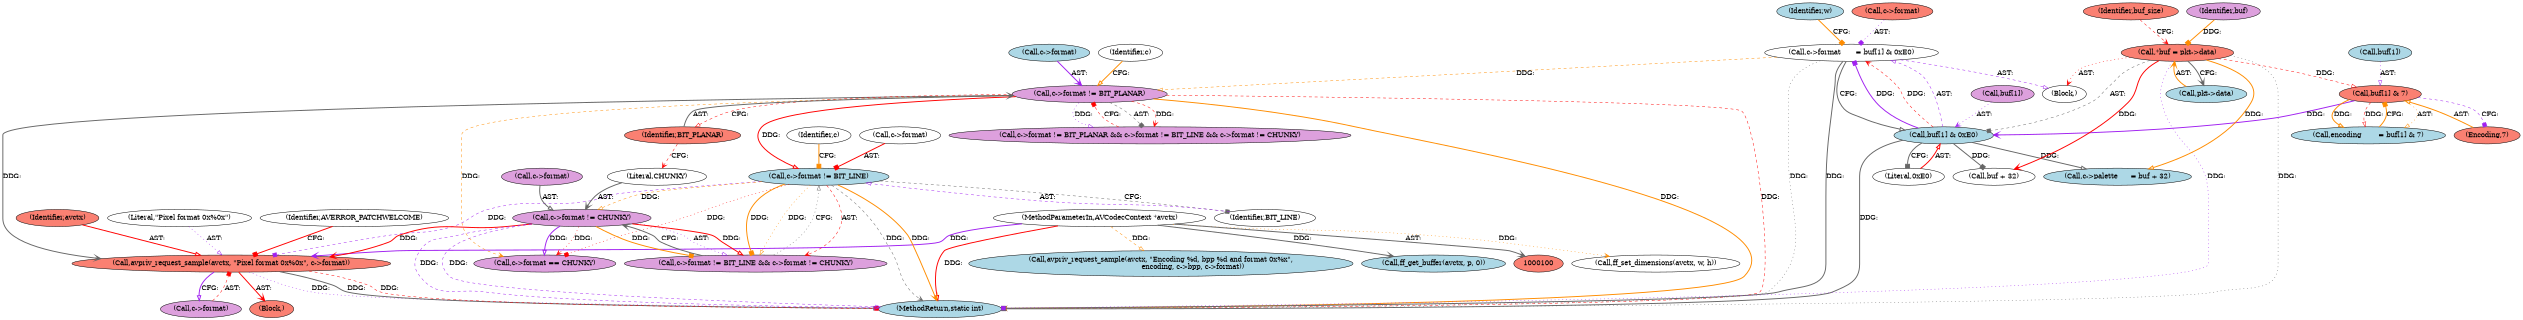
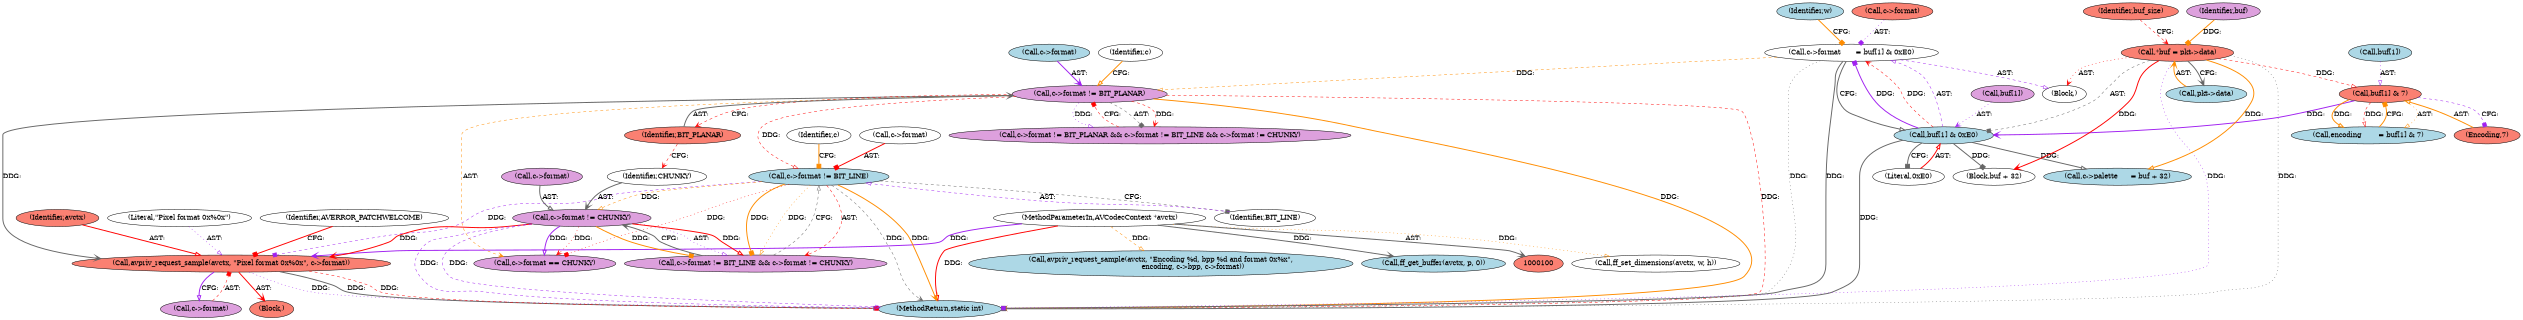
edge "(Call,c->format != BIT_PLANAR)" -> "(Identifier,BIT_PLANAR)": arrowhead onormal -> vee
edge "(Call,c->format != BIT_PLANAR)" -> "(Call,c->format != BIT_LINE)": style bold -> dashed
edge "(Call,c->format != BIT_PLANAR)" -> "(Call,c->format == CHUNKY)": label "DDG: " -> "AST: "
node "(Literal,CHUNKY)": label "(Literal,CHUNKY)" -> "(Identifier,CHUNKY)"
node "(Call,buf + 32)": label "(Call,buf + 32)" -> "(Block,buf + 32)"
edge "(Call,c->format != BIT_LINE && c->format != CHUNKY)" -> "(Call,c->format != BIT_LINE)": style dotted -> dashed
edge "(MethodParameterIn,AVCodecContext *avctx)" -> "(Call,ff_set_dimensions(avctx, w, h))": arrowhead vee -> onormal
